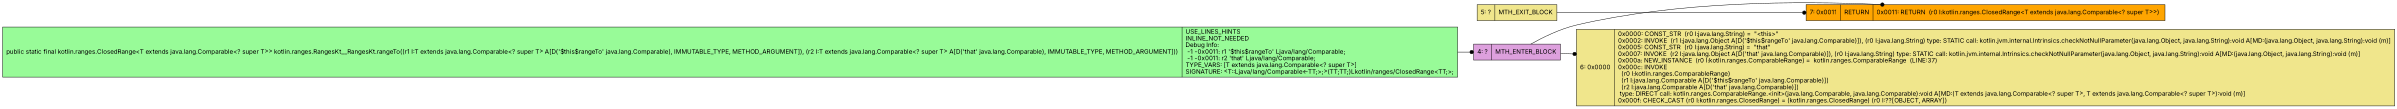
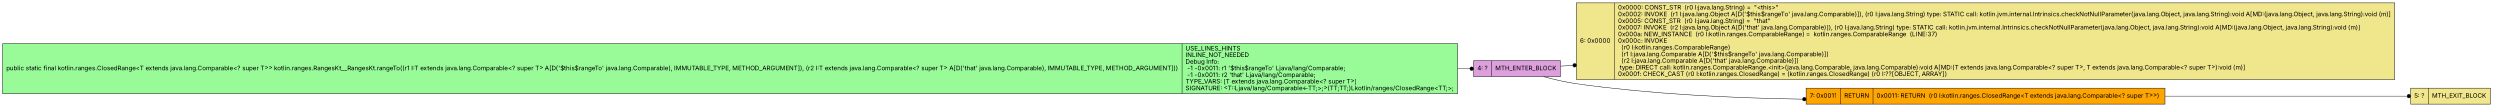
edge "5: ?" -> "7: 0x0011": reversed
